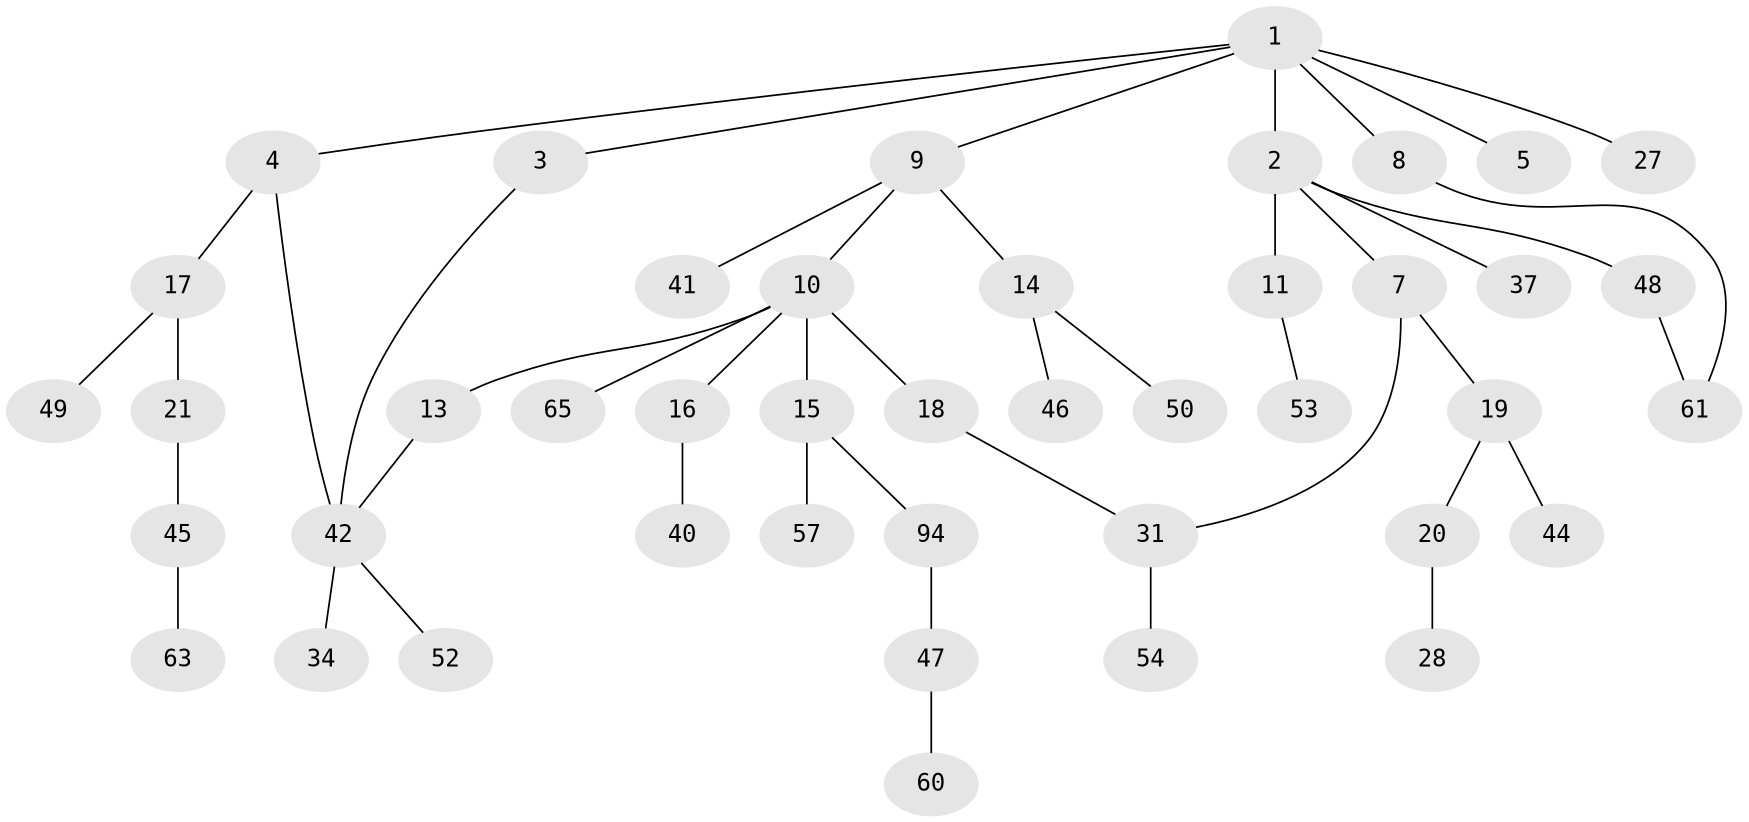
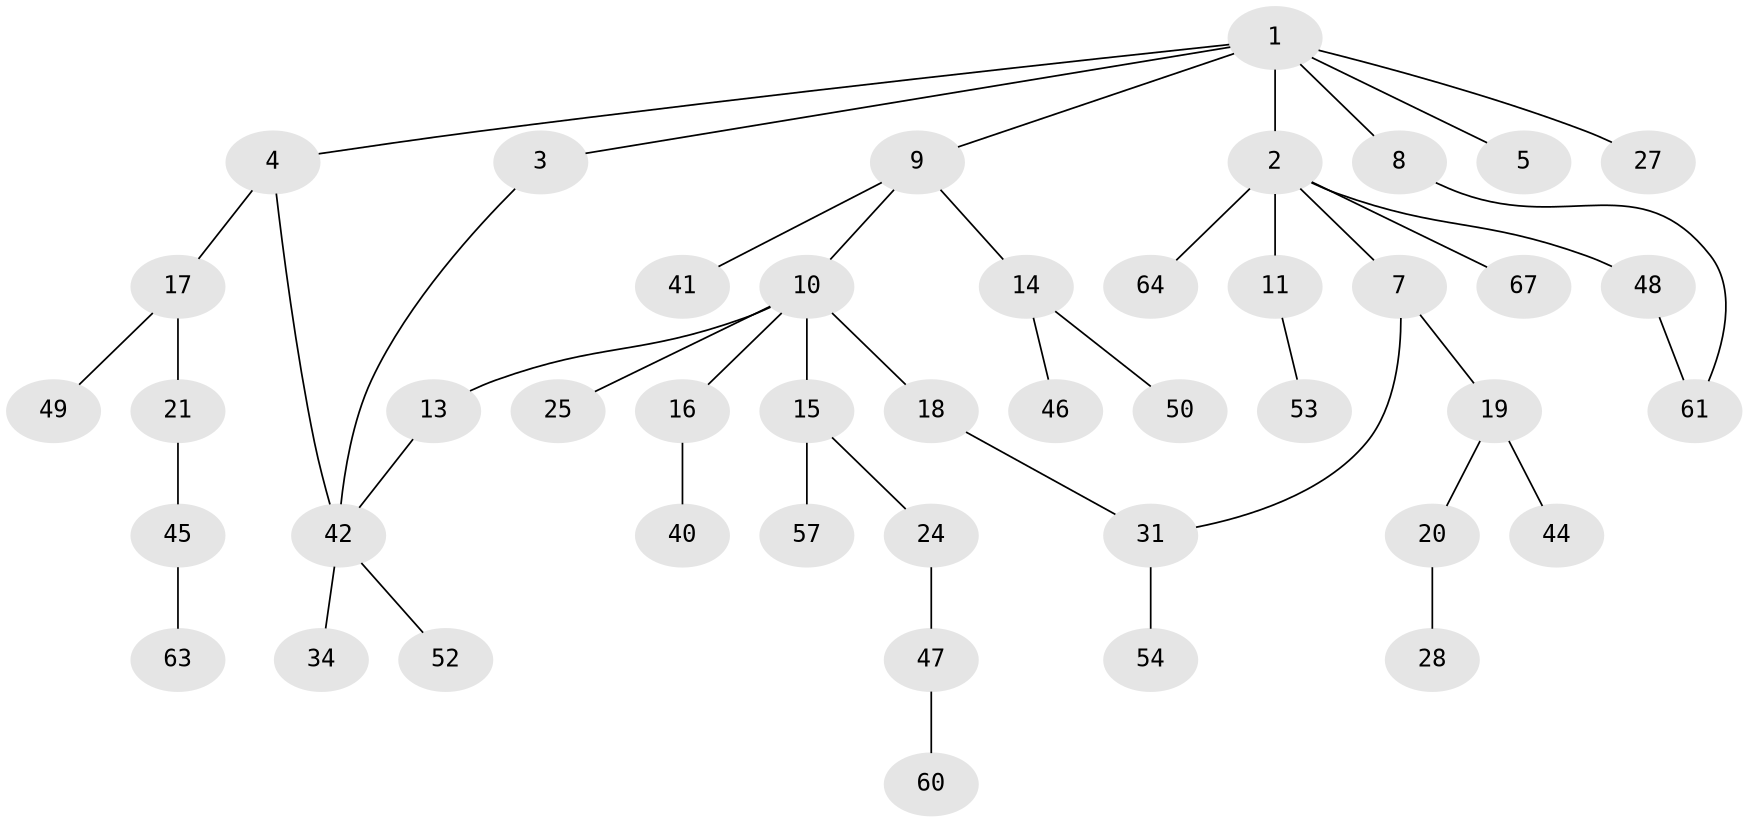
node "64": added
node "37": label "37" -> "67"
node "65": label "65" -> "25"
node "94": label "94" -> "24"
